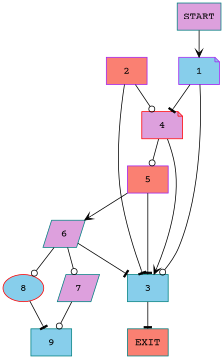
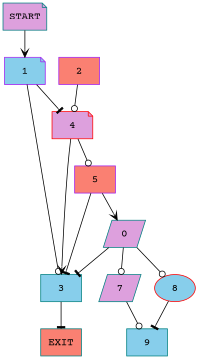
node "START": shape box -> note
edge "2" -> "3": removed
node "6": label "6" -> "0"
